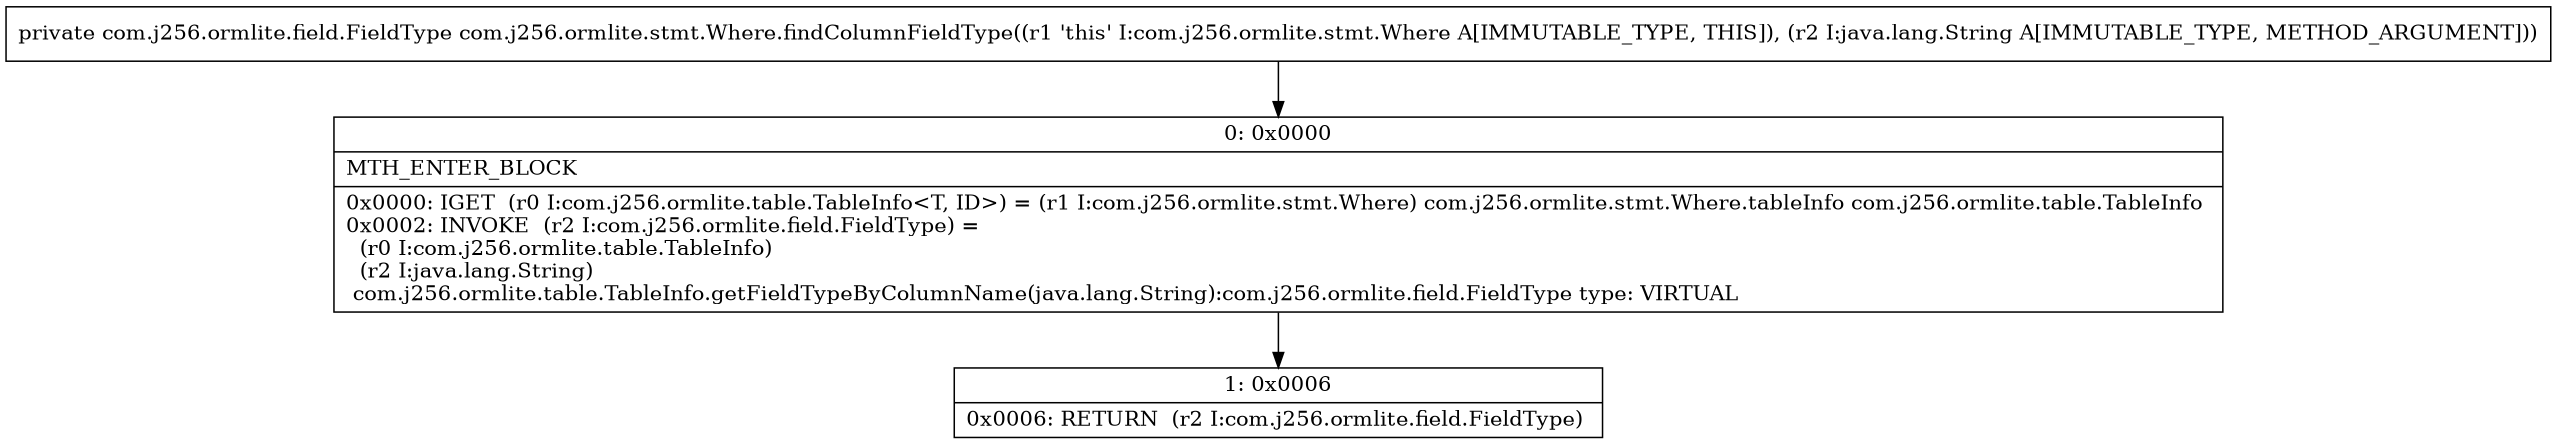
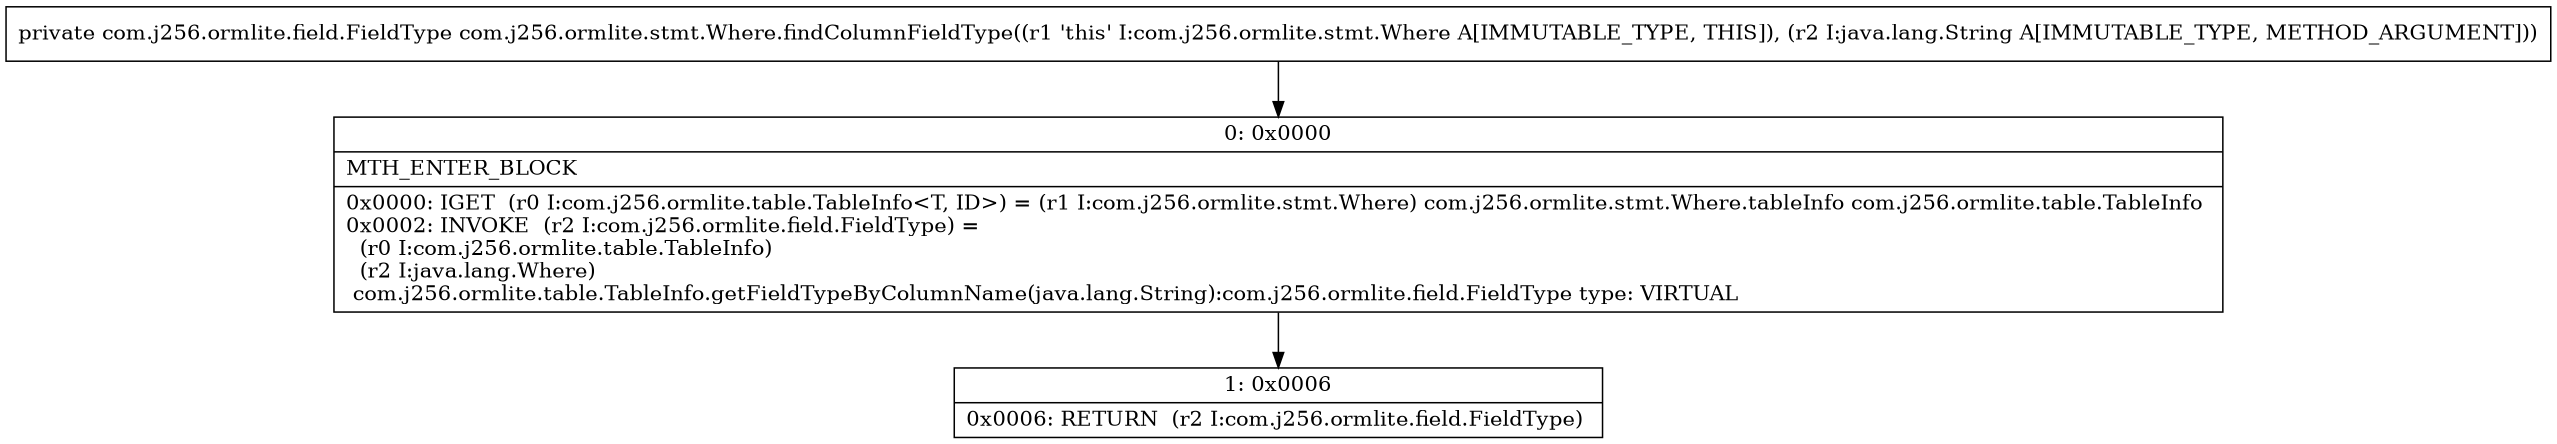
node "0: 0x0000": text "(r2 I:java.lang.String)" -> "(r2 I:java.lang.Where)"
